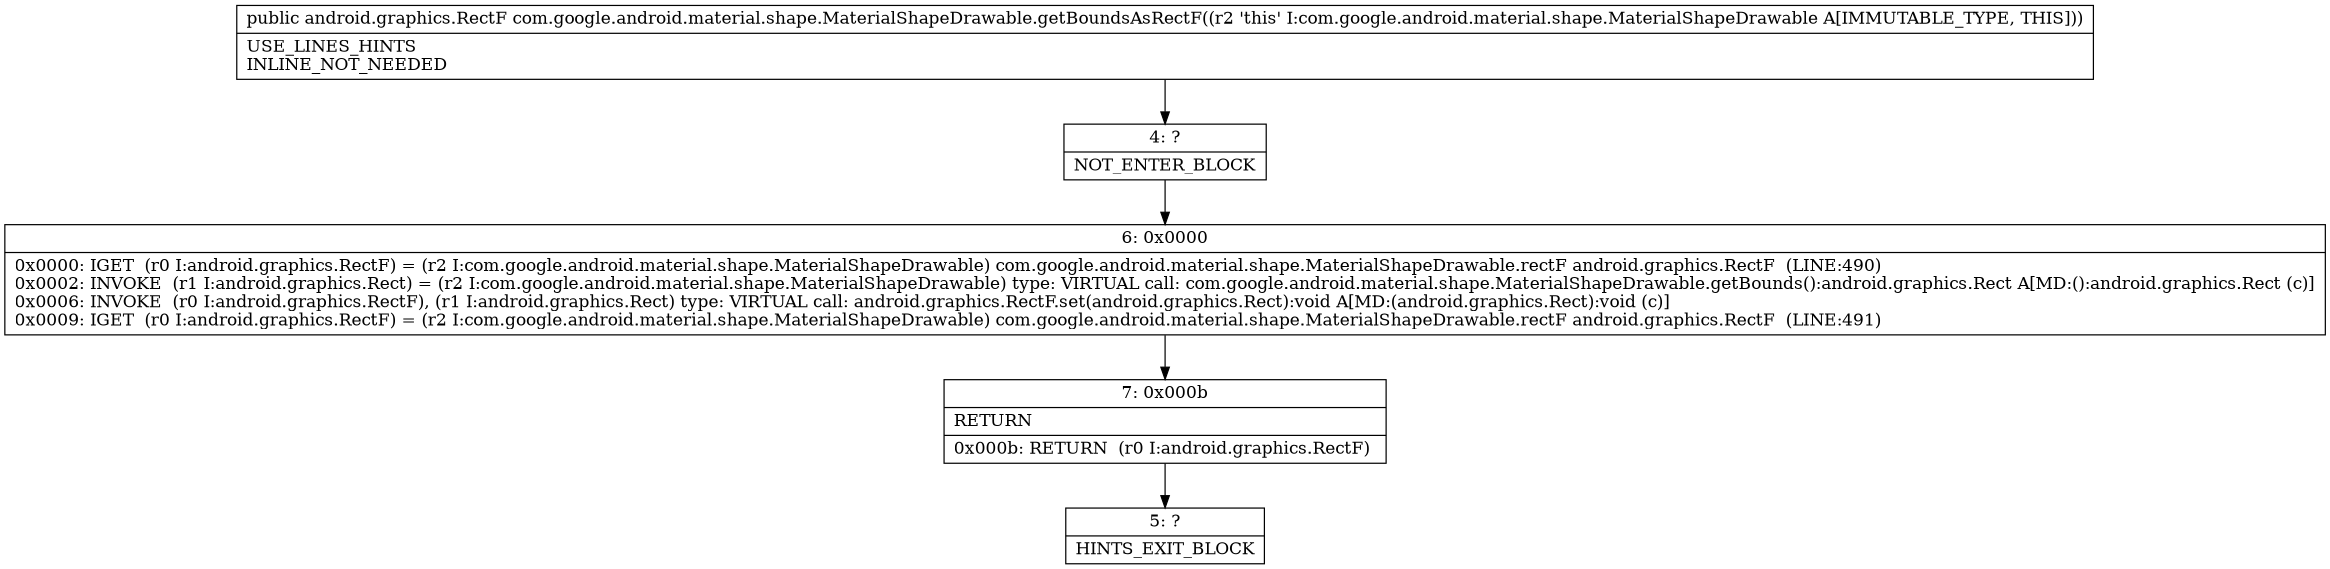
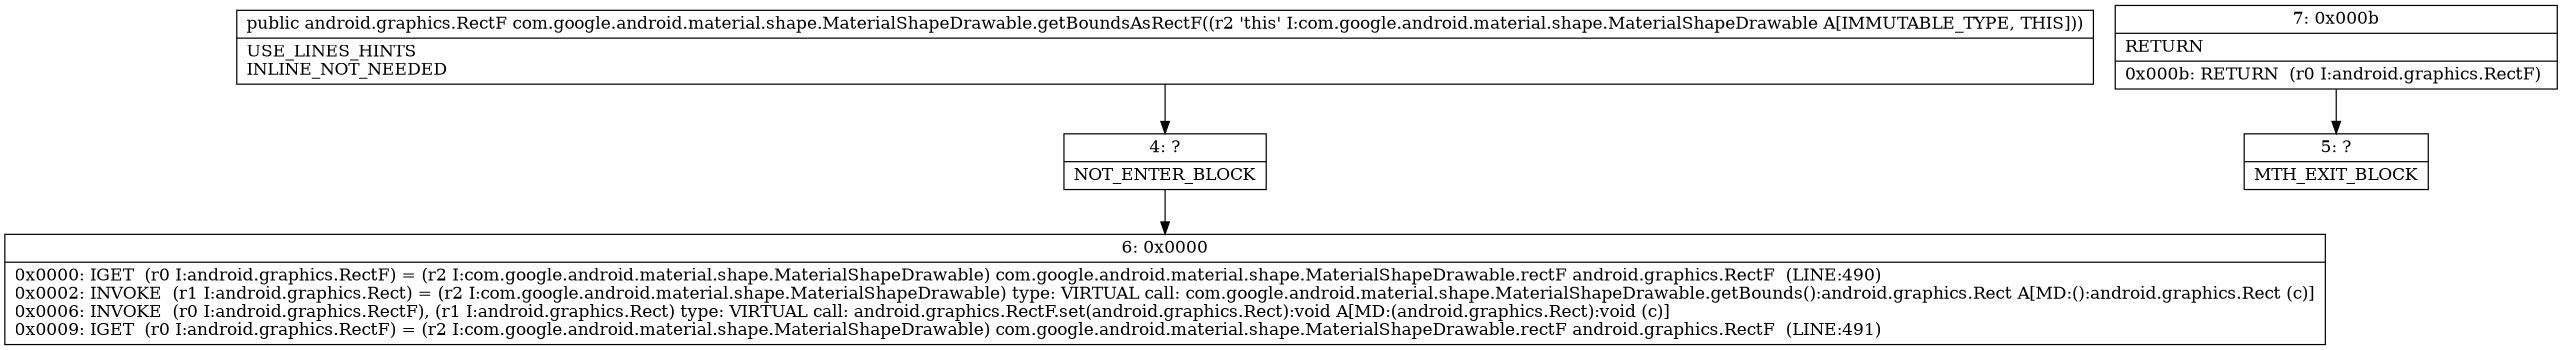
edge "6: 0x0000" -> "7: 0x000b": removed
node "5: ?": text "HINTS_EXIT_BLOCK" -> "MTH_EXIT_BLOCK"
